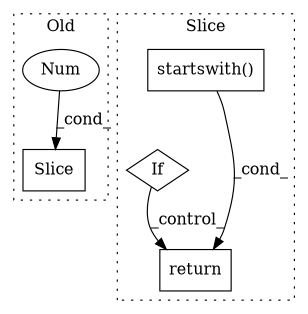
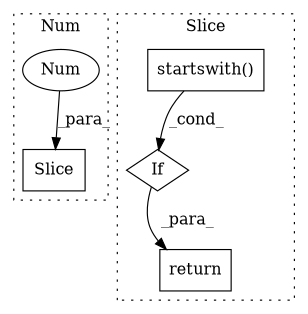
cluster "Old": label "Old" -> "Num"
edge "Num" -> "Slice": label "_cond_" -> "_para_"
edge "startswith()" -> "return": now "startswith()" -> "If"
edge "If" -> "return": label "_control_" -> "_para_"
